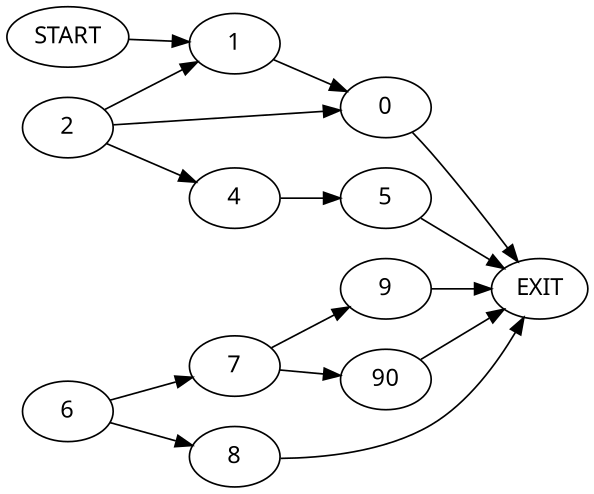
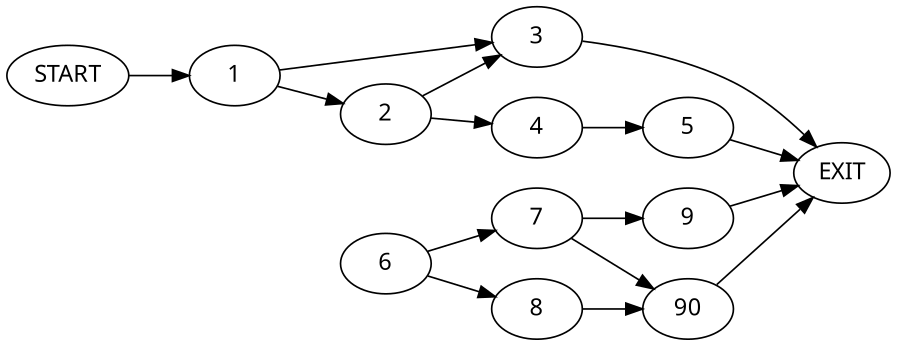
edge "2" -> "1": reversed
node "0": label "0" -> "3"
edge "8" -> "EXIT": now "8" -> "90"
